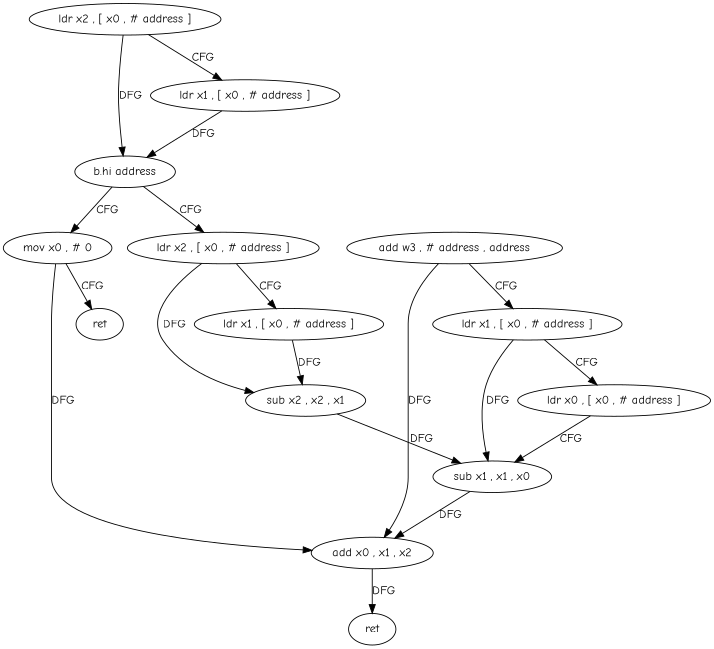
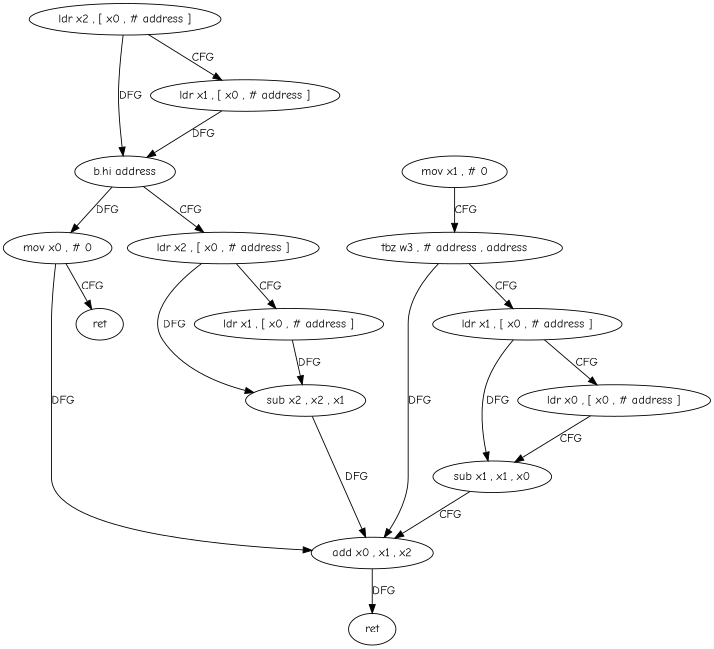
node "mov x1 , # 0": added
edge "b.hi address" -> "mov x0 , # 0": label "CFG" -> "DFG"
node "add w3 , # address , address": label "add w3 , # address , address" -> "tbz w3 , # address , address"
edge "sub x2 , x2 , x1" -> "sub x1 , x1 , x0": now "sub x2 , x2 , x1" -> "add x0 , x1 , x2"
edge "sub x1 , x1 , x0" -> "add x0 , x1 , x2": label "DFG" -> "CFG"
